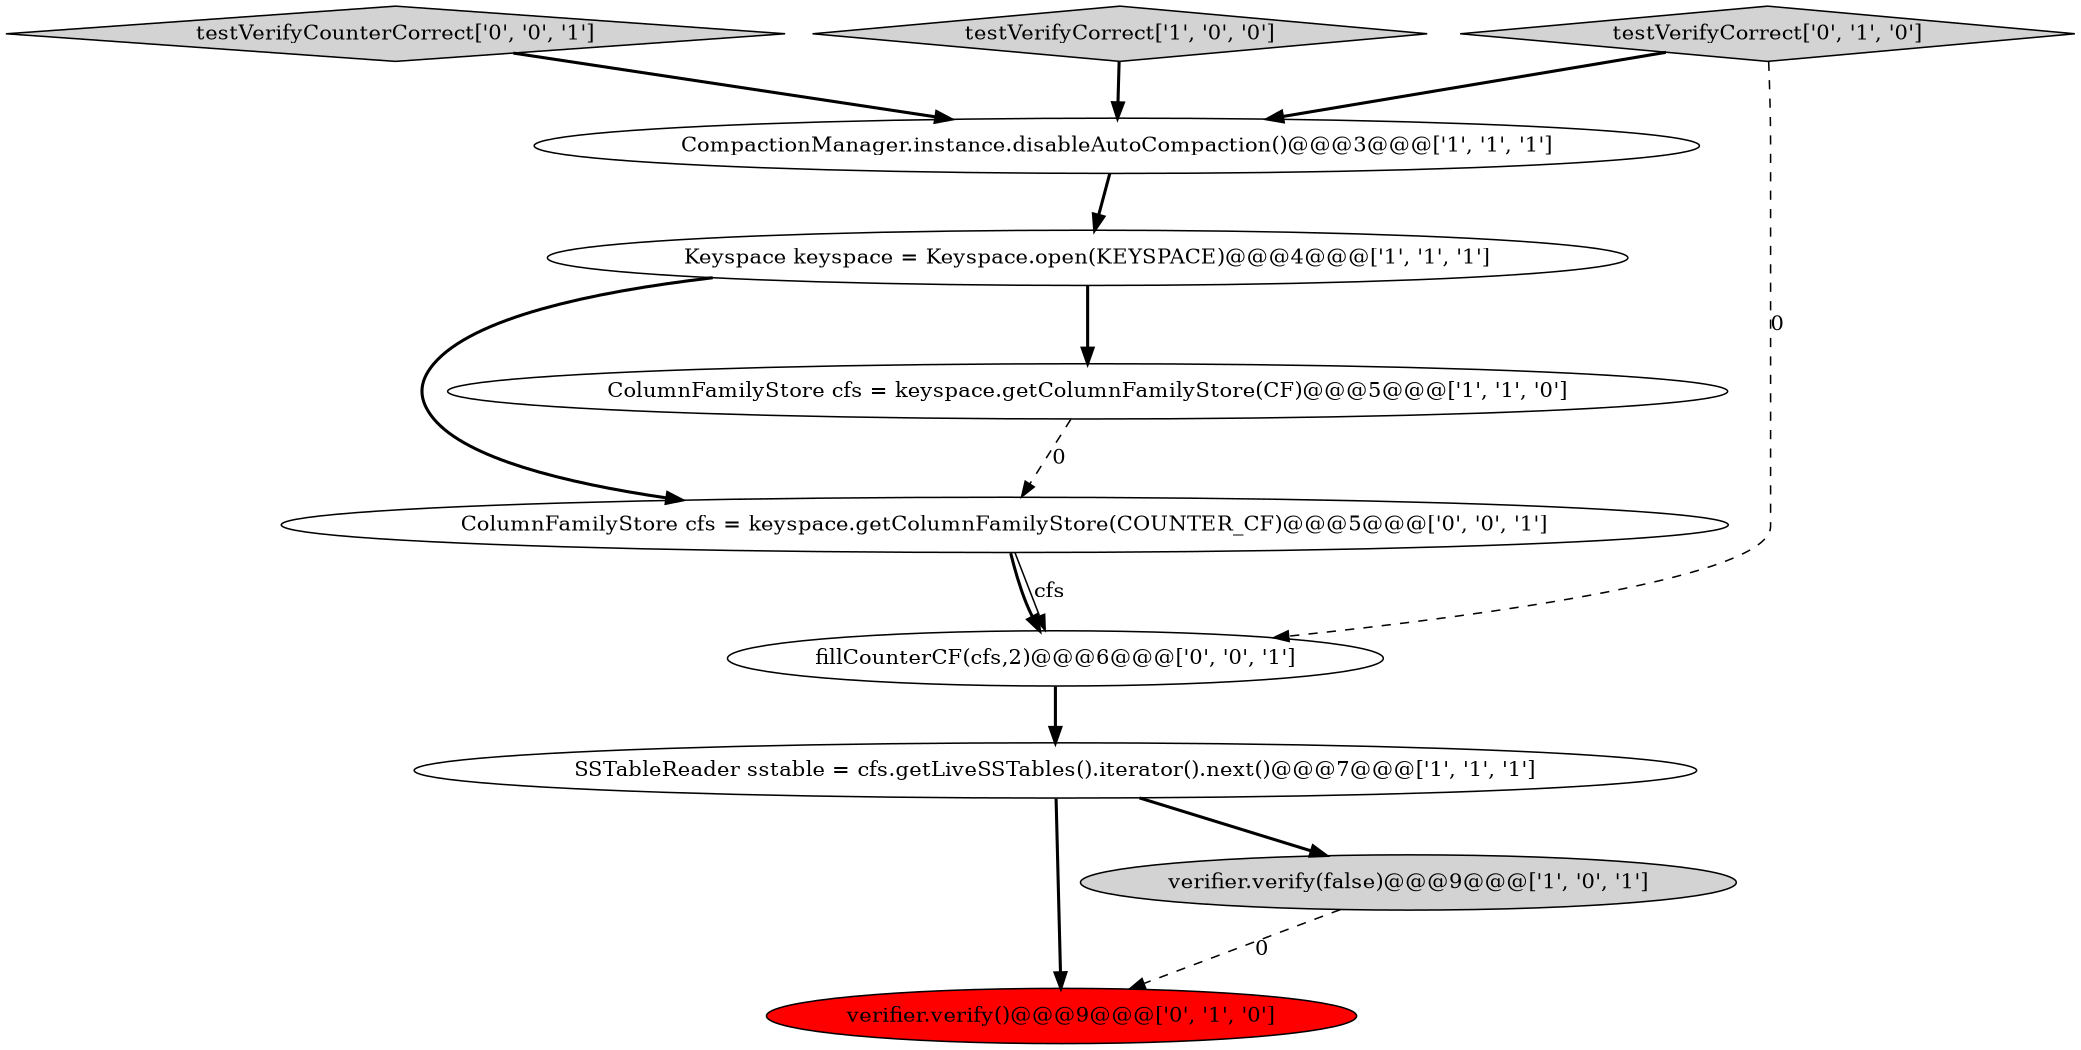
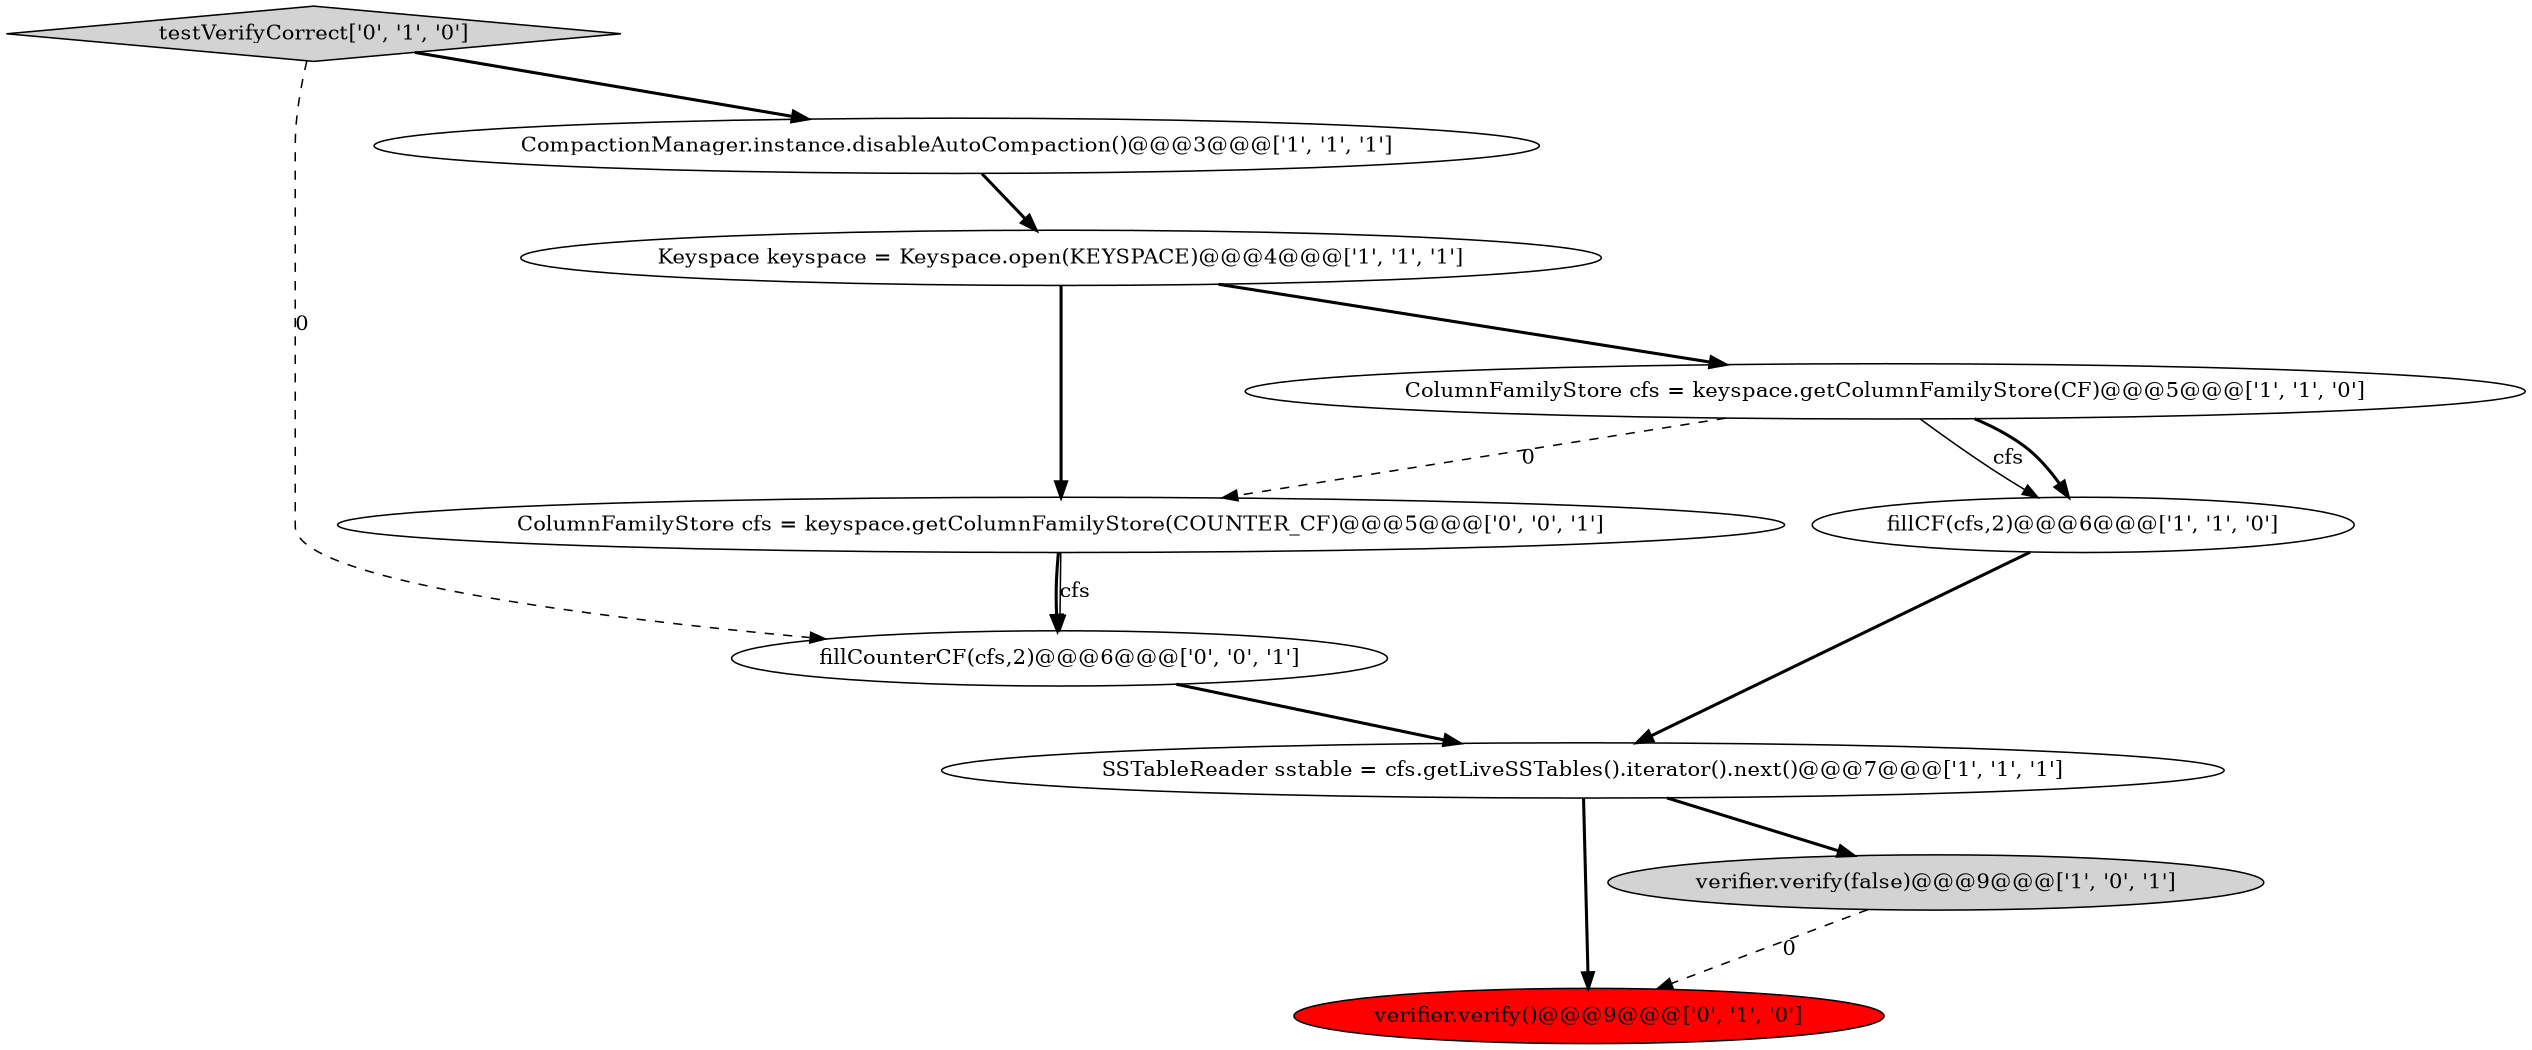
node "testVerifyCounterCorrect['0', '0', '1']": removed
node "testVerifyCorrect['1', '0', '0']": removed
node "fillCF(cfs,2)@@@6@@@['1', '1', '0']": added
